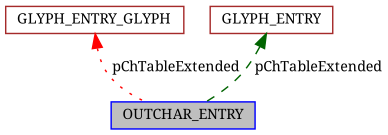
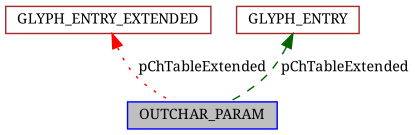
node "GLYPH_ENTRY_GLYPH": label "GLYPH_ENTRY_GLYPH" -> "GLYPH_ENTRY_EXTENDED"
node "OUTCHAR_ENTRY": label "OUTCHAR_ENTRY" -> "OUTCHAR_PARAM"
